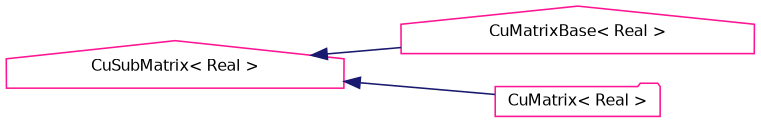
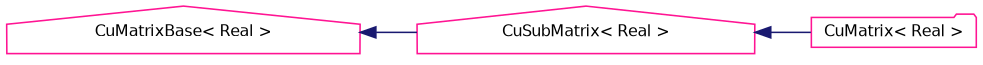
edge "CuMatrixBase< Real >" -> "CuSubMatrix< Real >": reversed
